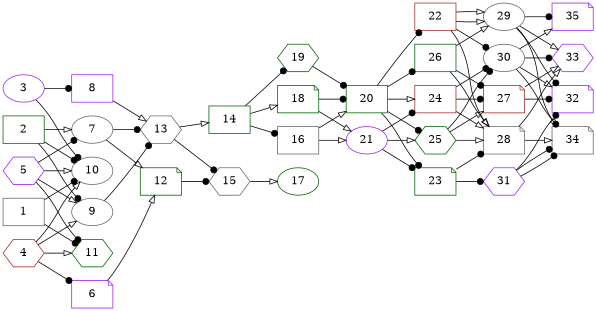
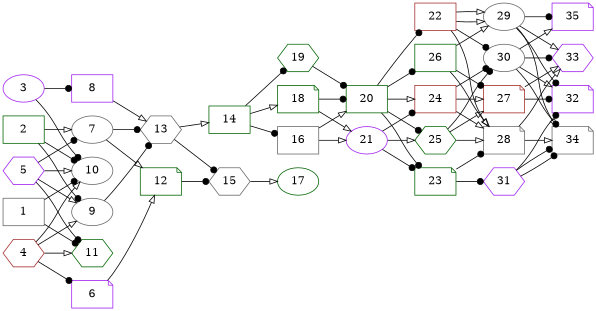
edge "24" -> "27": arrowhead dot -> onormal
